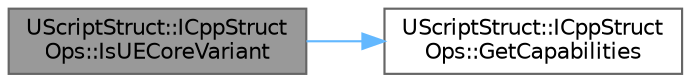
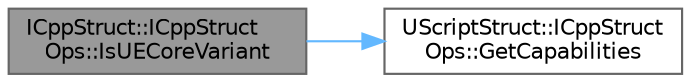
node "UScriptStruct::ICppStruct Ops::IsUECoreVariant": label "UScriptStruct::ICppStruct Ops::IsUECoreVariant" -> "ICppStruct::ICppStruct Ops::IsUECoreVariant"
